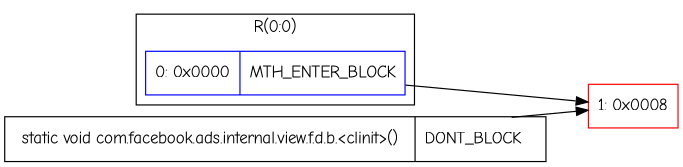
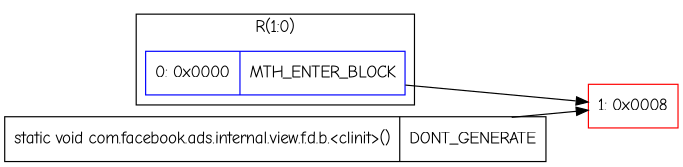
cluster "R(0:0)": label "R(0:0)" -> "R(1:0)"
node "static void com.facebook.ads.internal.view.f.d.b.<clinit>()": text "DONT_BLOCK" -> "DONT_GENERATE"
